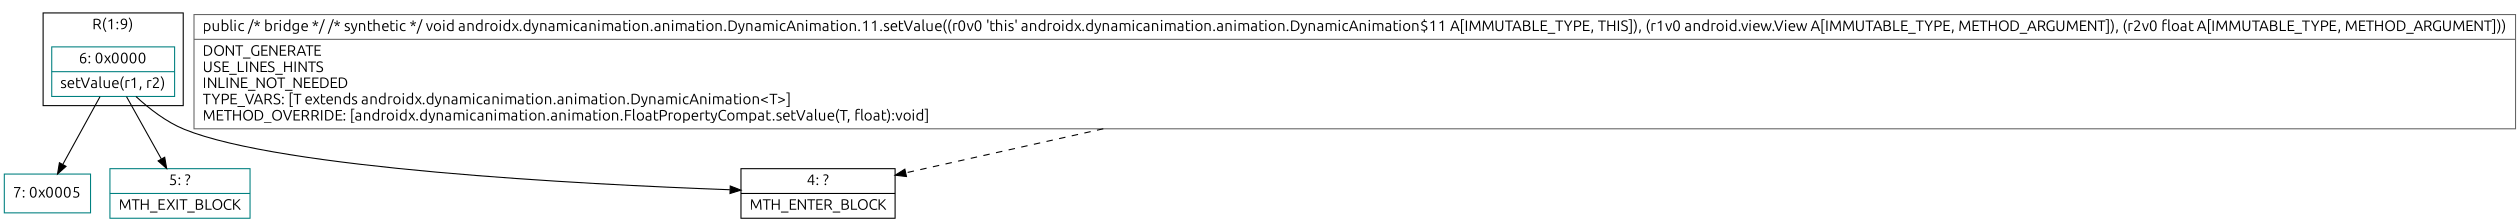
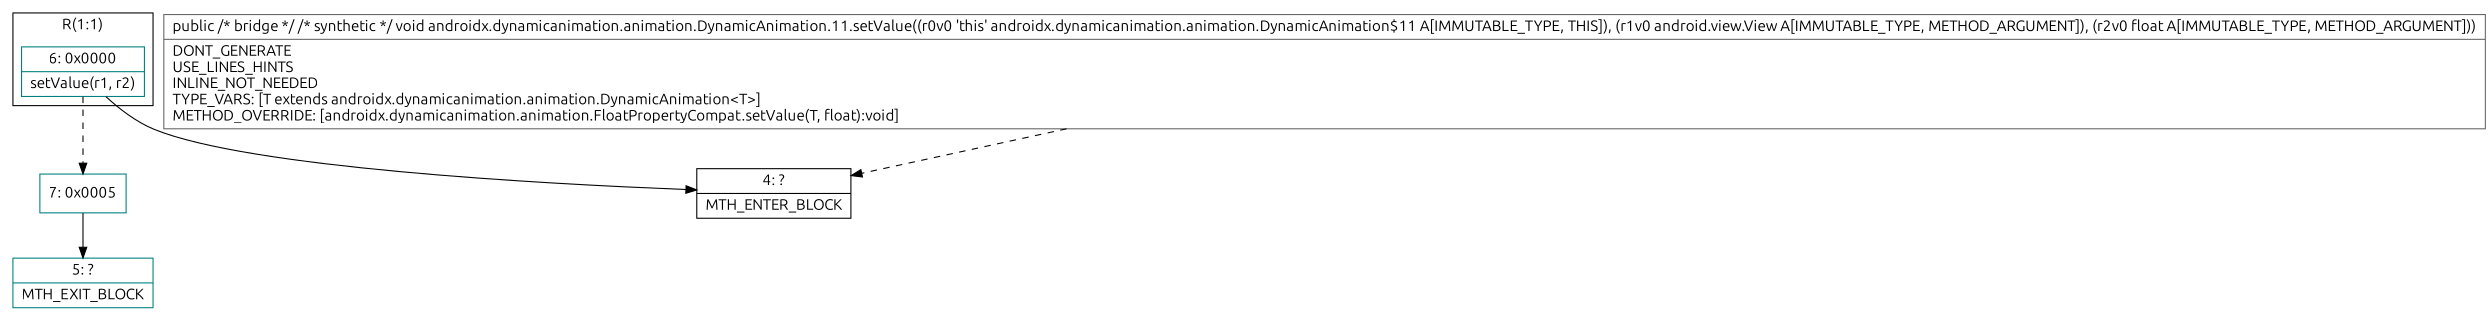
cluster "R(1:9)": label "R(1:9)" -> "R(1:1)"
edge "6: 0x0000" -> "5: ?": now "7: 0x0005" -> "5: ?"
edge "6: 0x0000" -> "7: 0x0005": style solid -> dashed
